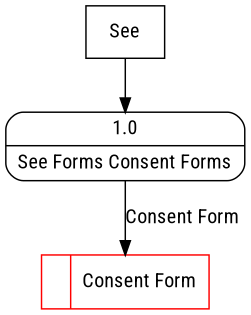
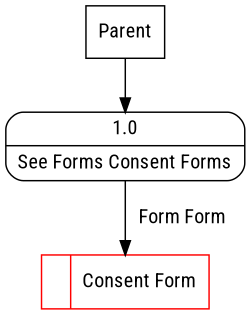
node "See": label "See" -> "Parent"
edge "1.0" -> "Consent Form": label "Consent Form" -> "Form Form"
